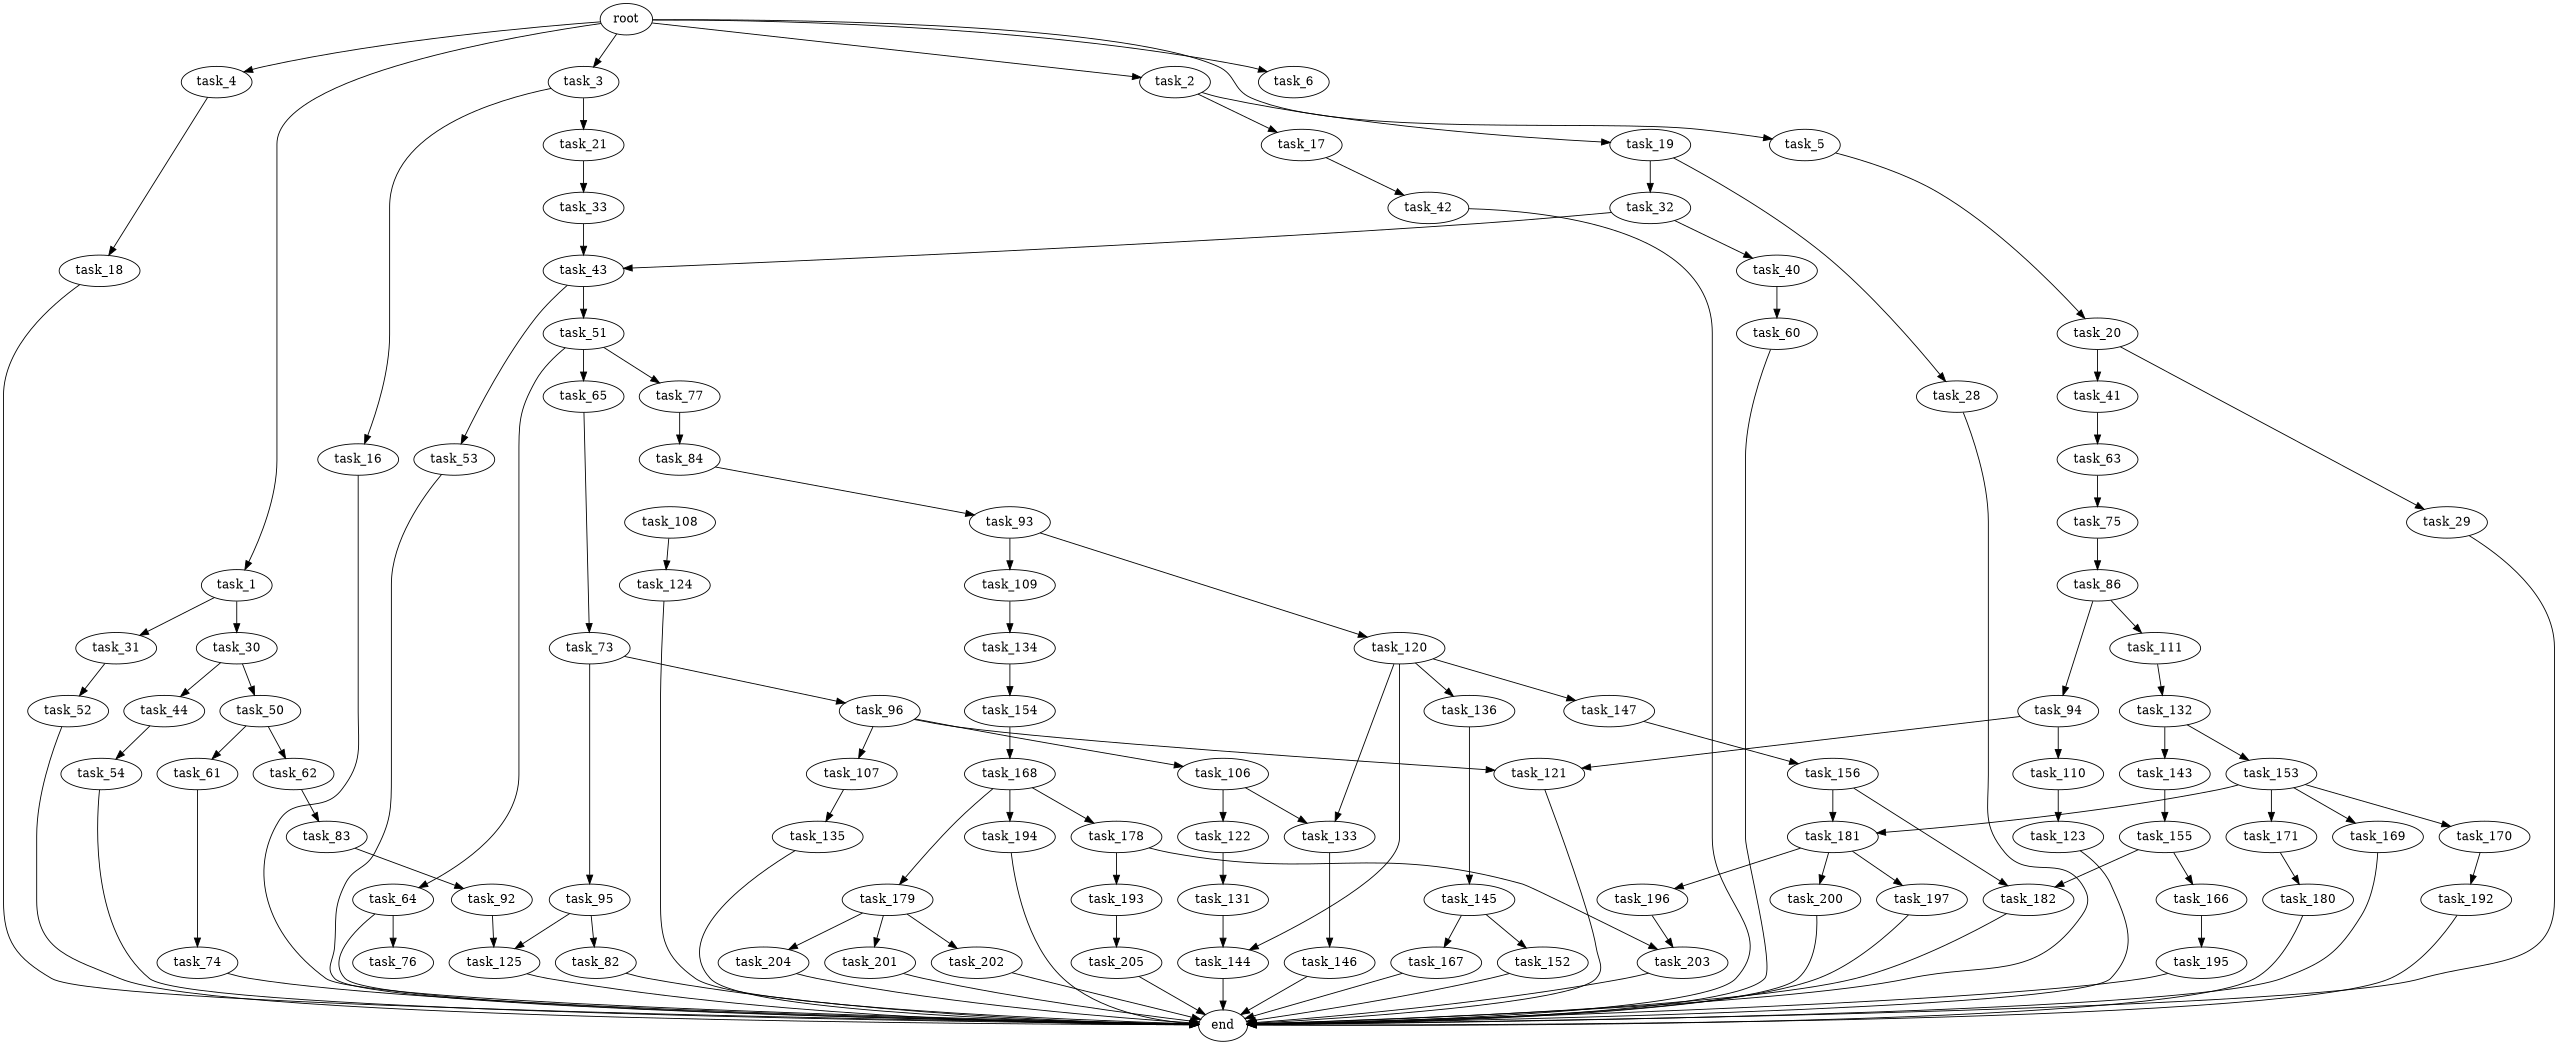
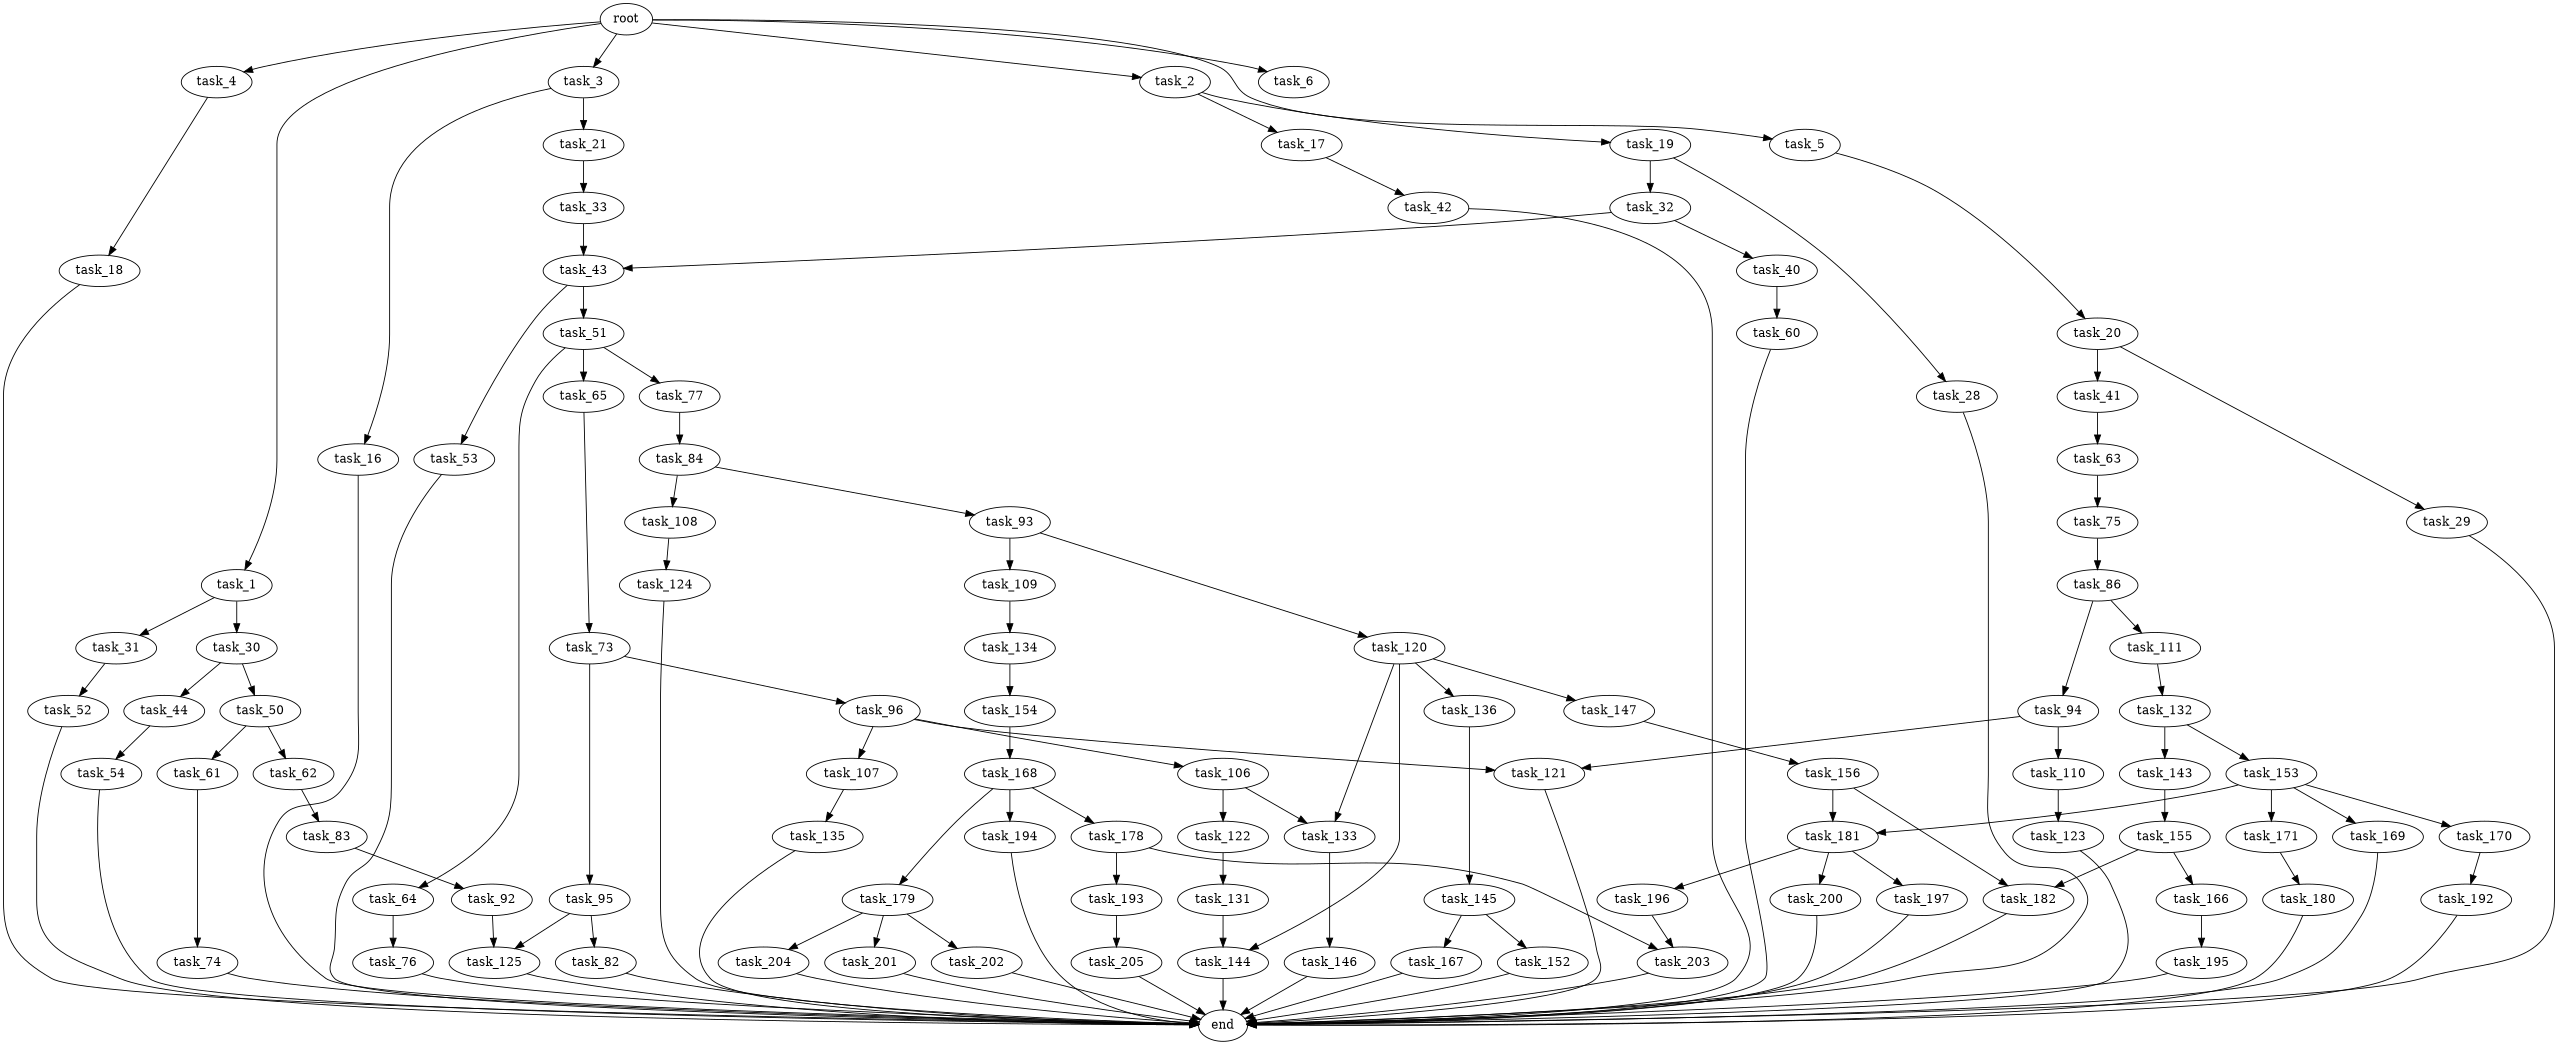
edge "task_84" -> "task_108": added
edge "task_64" -> "end": now "task_76" -> "end"
